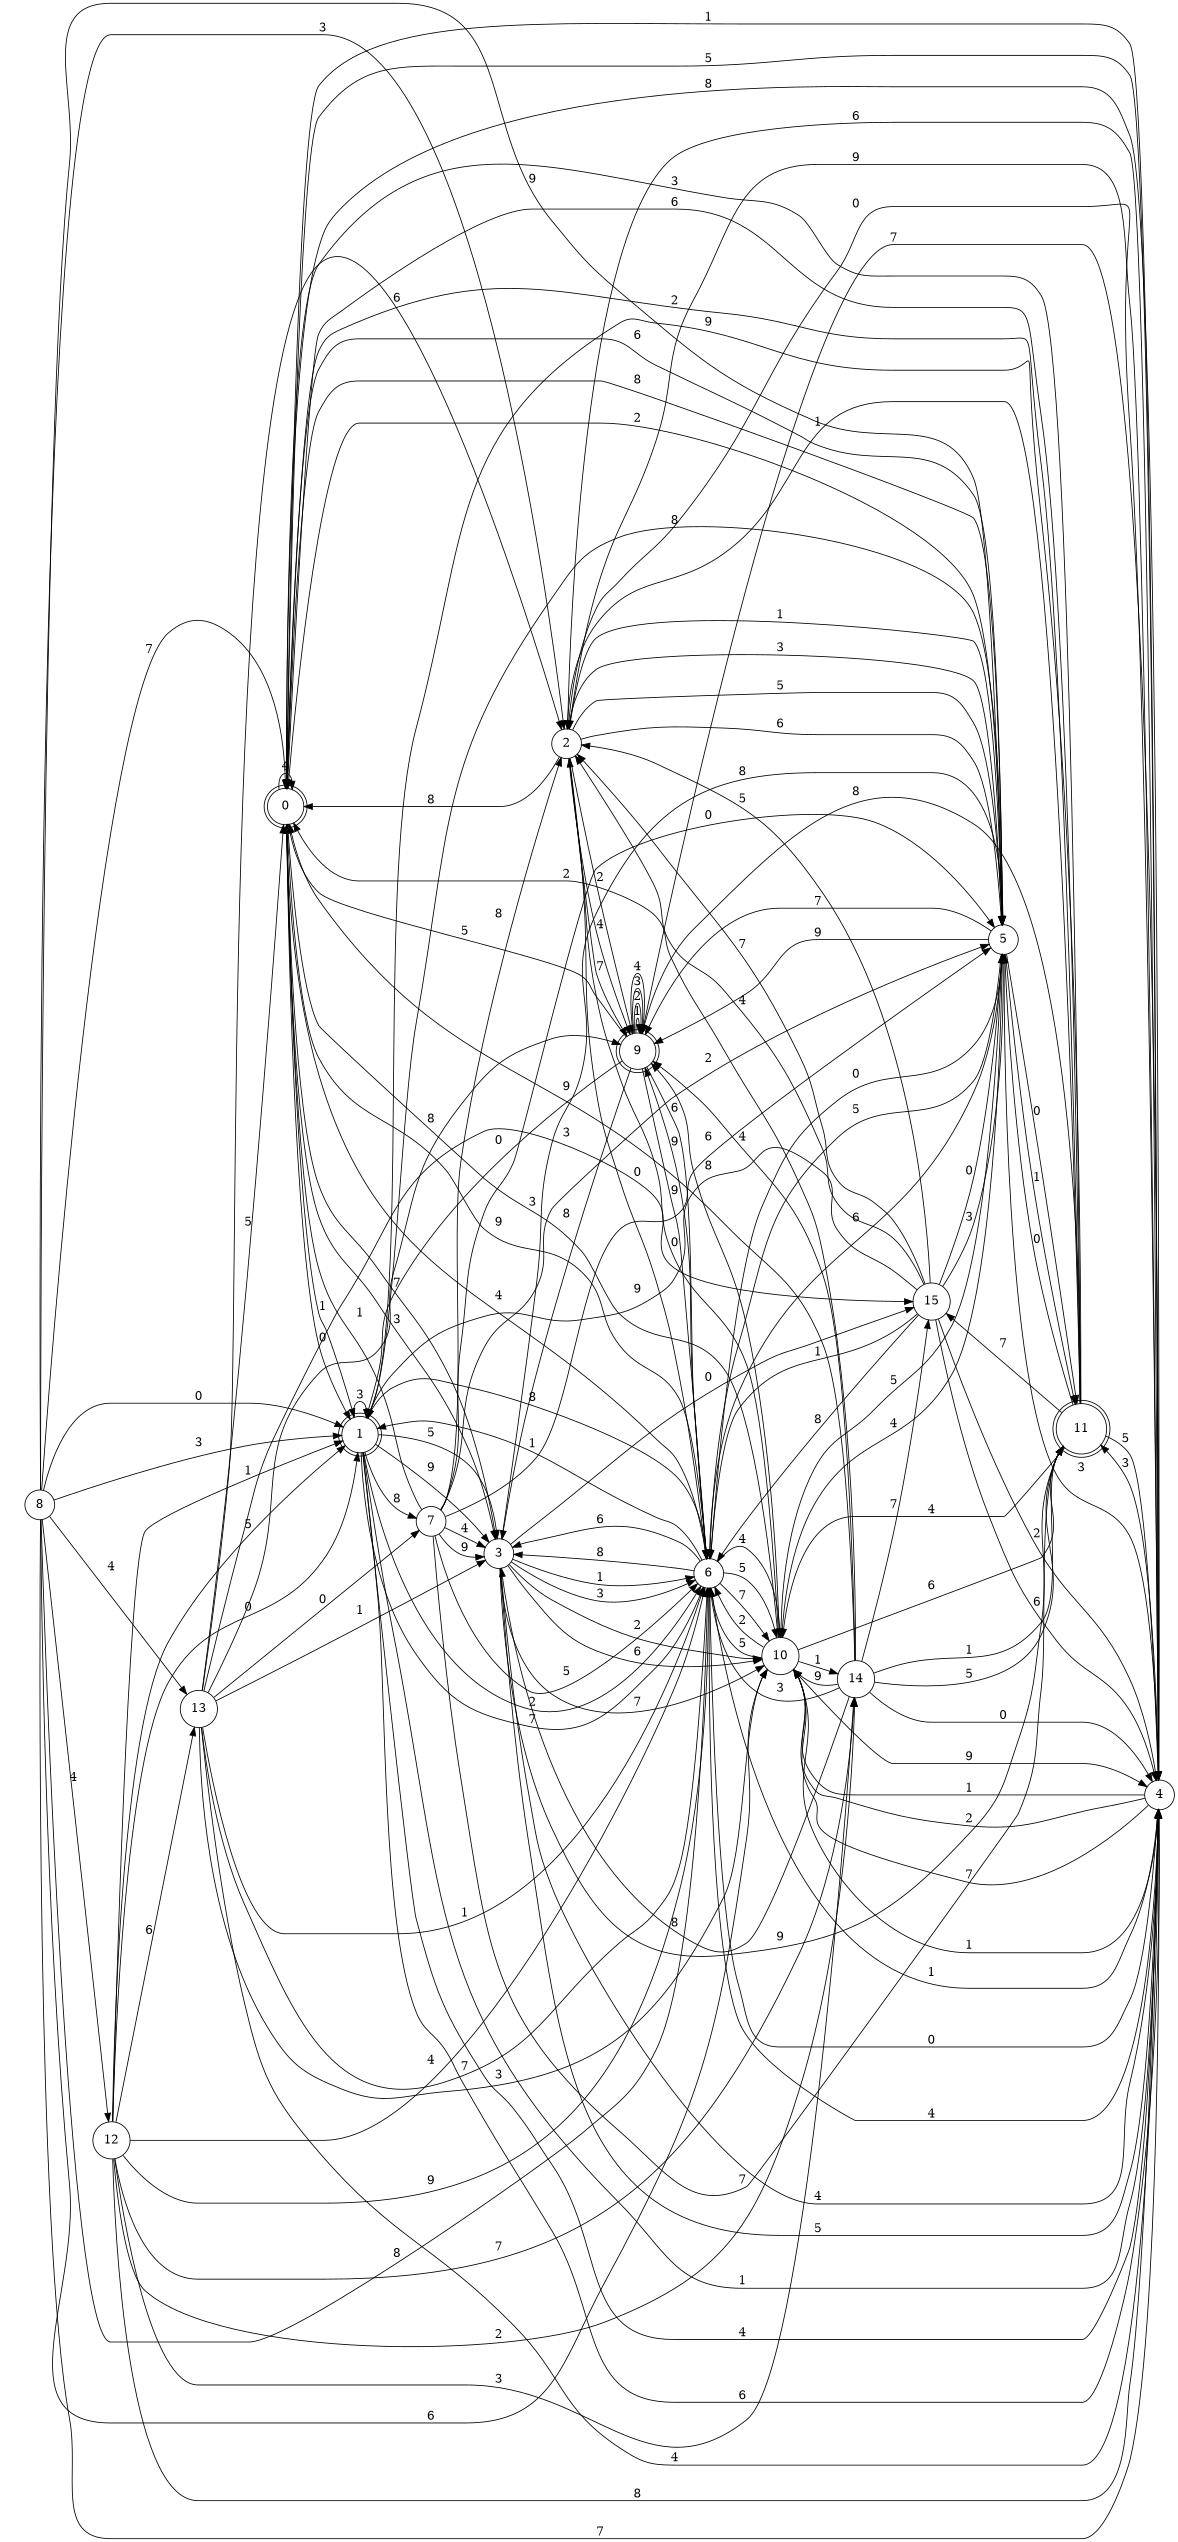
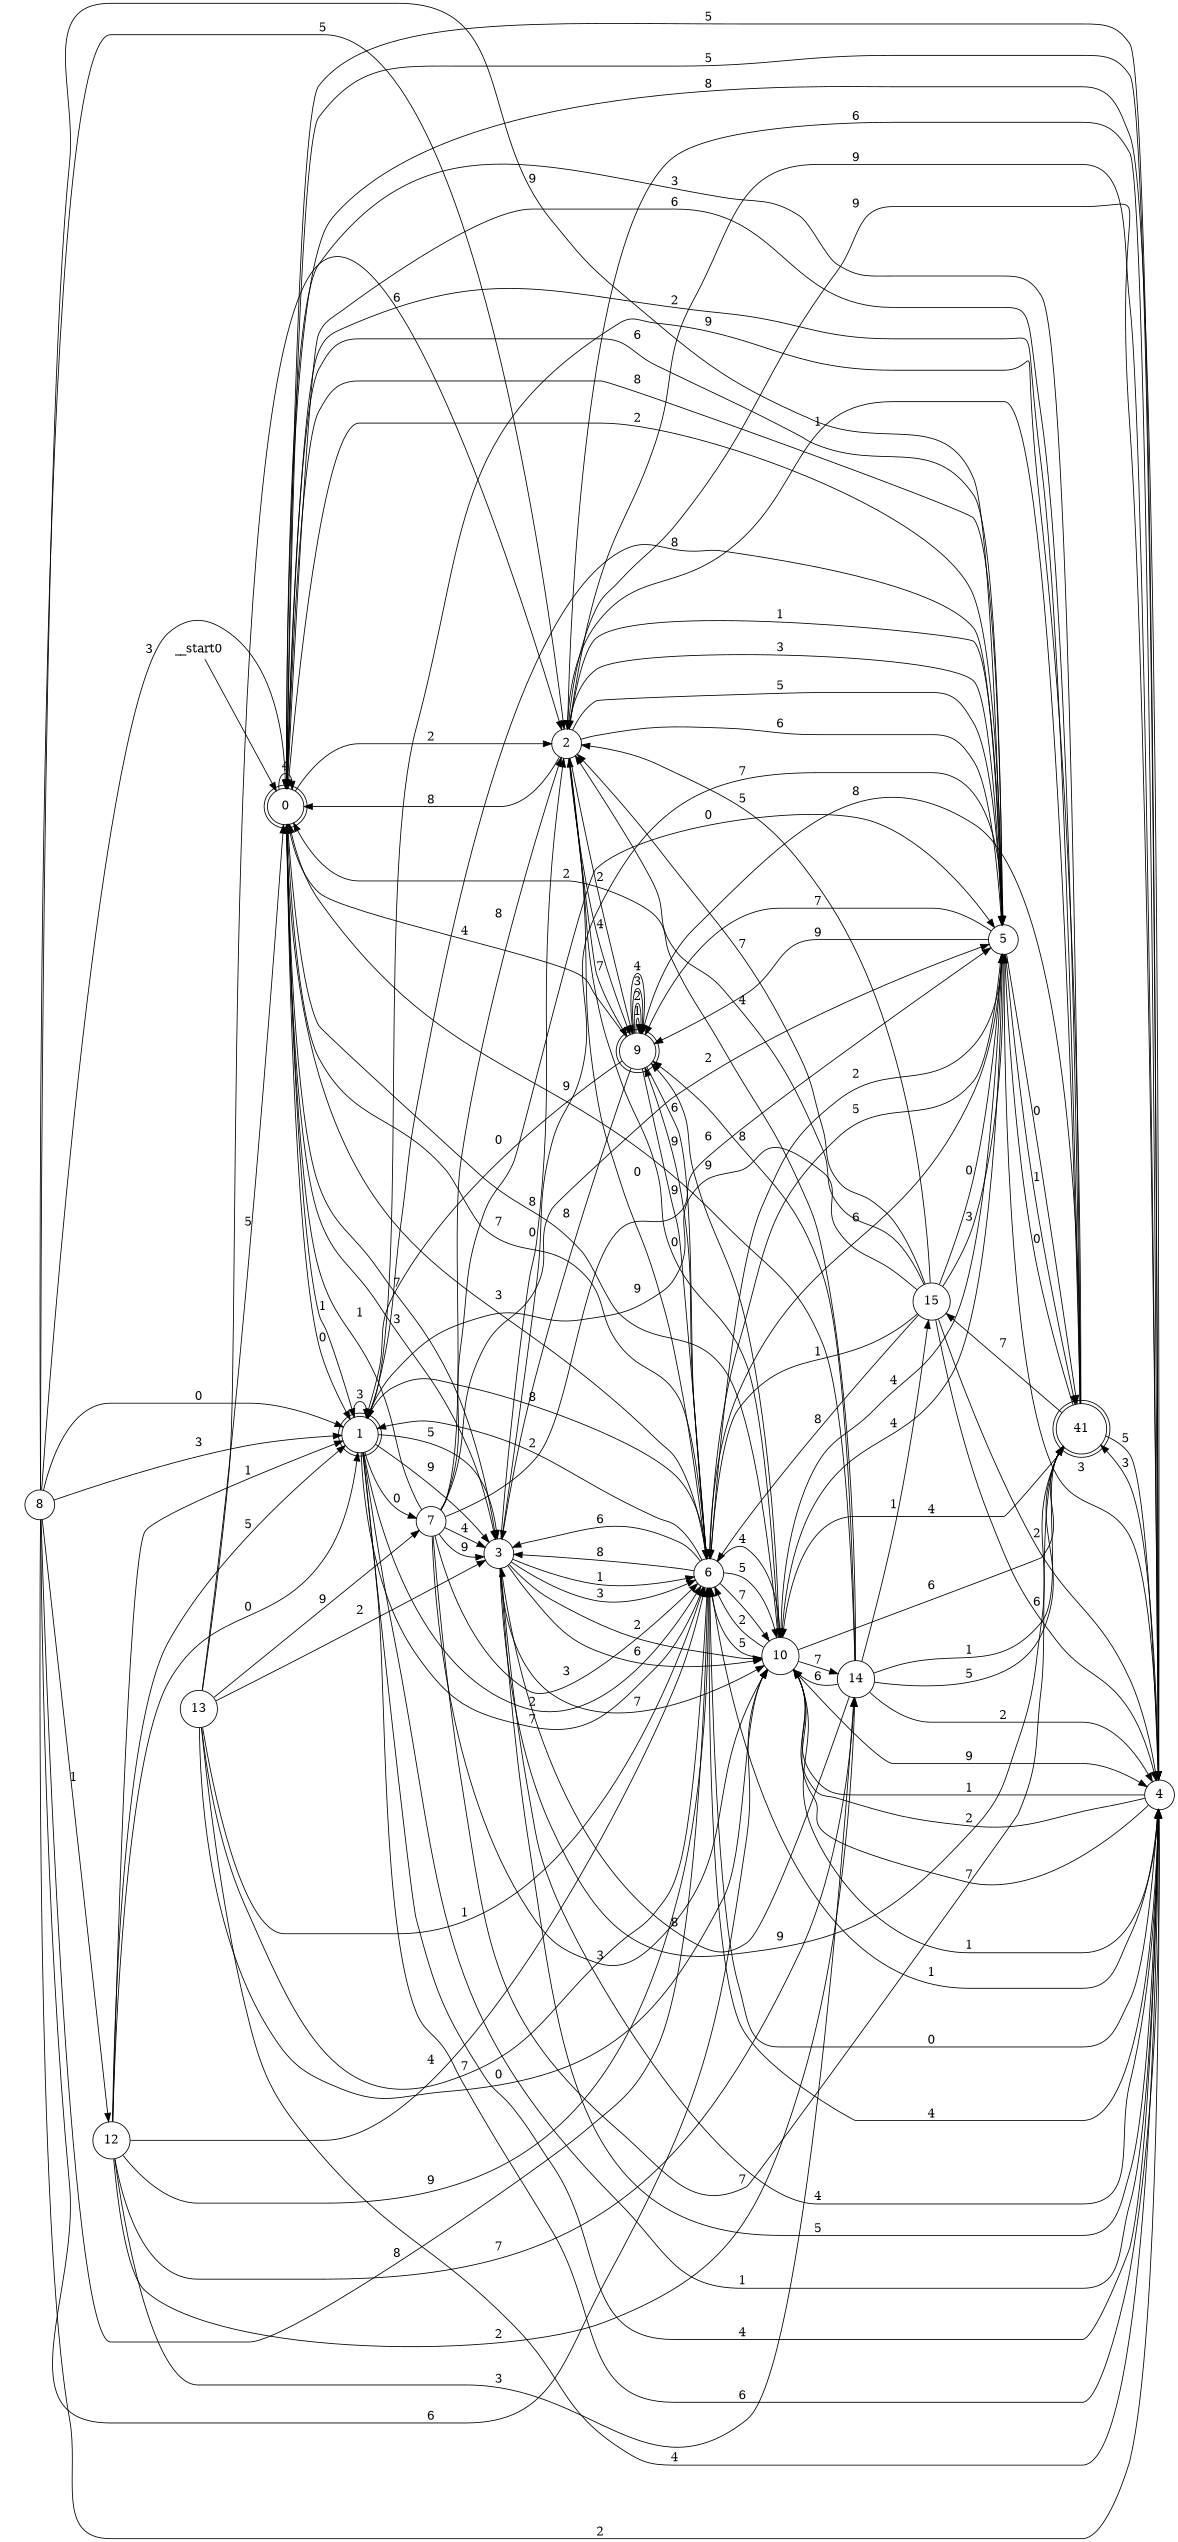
edge "0" -> "4": label "1" -> "5"
edge "8" -> "2": label "3" -> "5"
edge "2" -> "4": label "0" -> "9"
edge "9" -> "4": removed, label "7"
edge "8" -> "0": label "7" -> "3"
node "__start0": added
edge "1" -> "5": reversed
edge "0" -> "2": added, label "2"
edge "3" -> "5": label "8" -> "7"
edge "9" -> "0": label "5" -> "4"
edge "6" -> "5": label "0" -> "2"
edge "14" -> "9": label "4" -> "8"
edge "10" -> "9": label "8" -> "9"
edge "13" -> "15": removed, label "3"
edge "10" -> "0": label "3" -> "8"
edge "0" -> "6": label "9" -> "7"
edge "6" -> "0": label "4" -> "3"
edge "13" -> "9": removed, label "8"
edge "5" -> "10": label "5" -> "4"
edge "3" -> "15": now "3" -> "2"
node "11": label "11" -> "41"
edge "6" -> "1": label "1" -> "2"
edge "1" -> "7": label "8" -> "0"
edge "14" -> "15": label "7" -> "1"
edge "13" -> "7": label "0" -> "9"
edge "8" -> "13": removed, label "4"
edge "13" -> "3": label "1" -> "2"
edge "10" -> "14": label "1" -> "7"
edge "7" -> "6": label "5" -> "3"
edge "14" -> "10": label "9" -> "6"
edge "14" -> "6": removed, label "3"
edge "14" -> "4": label "0" -> "2"
edge "8" -> "12": label "4" -> "1"
edge "7" -> "10": added, label "3"
edge "12" -> "13": removed, label "6"
edge "13" -> "10": label "3" -> "0"
edge "12" -> "4": removed, label "8"
edge "8" -> "4": label "7" -> "2"
